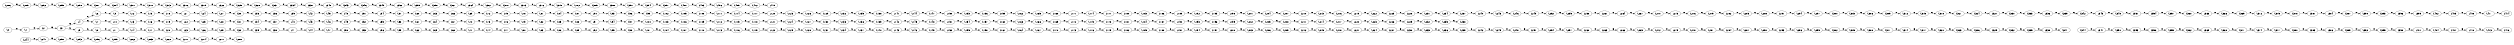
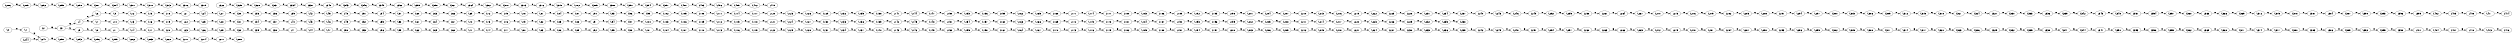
edge "S319" -> "S322": removed, label "G"
edge "S1" -> "S2": now "S1" -> "S247"
edge "S341" -> "S344": added, label "G"
